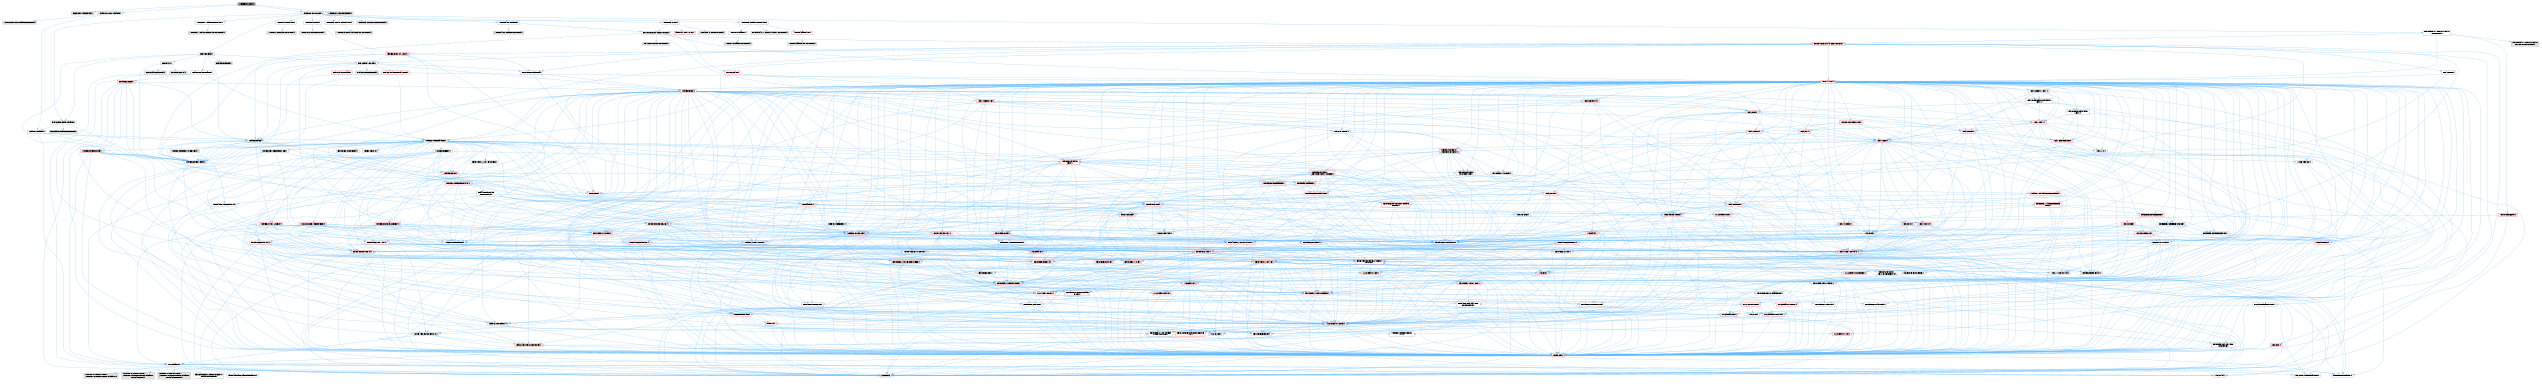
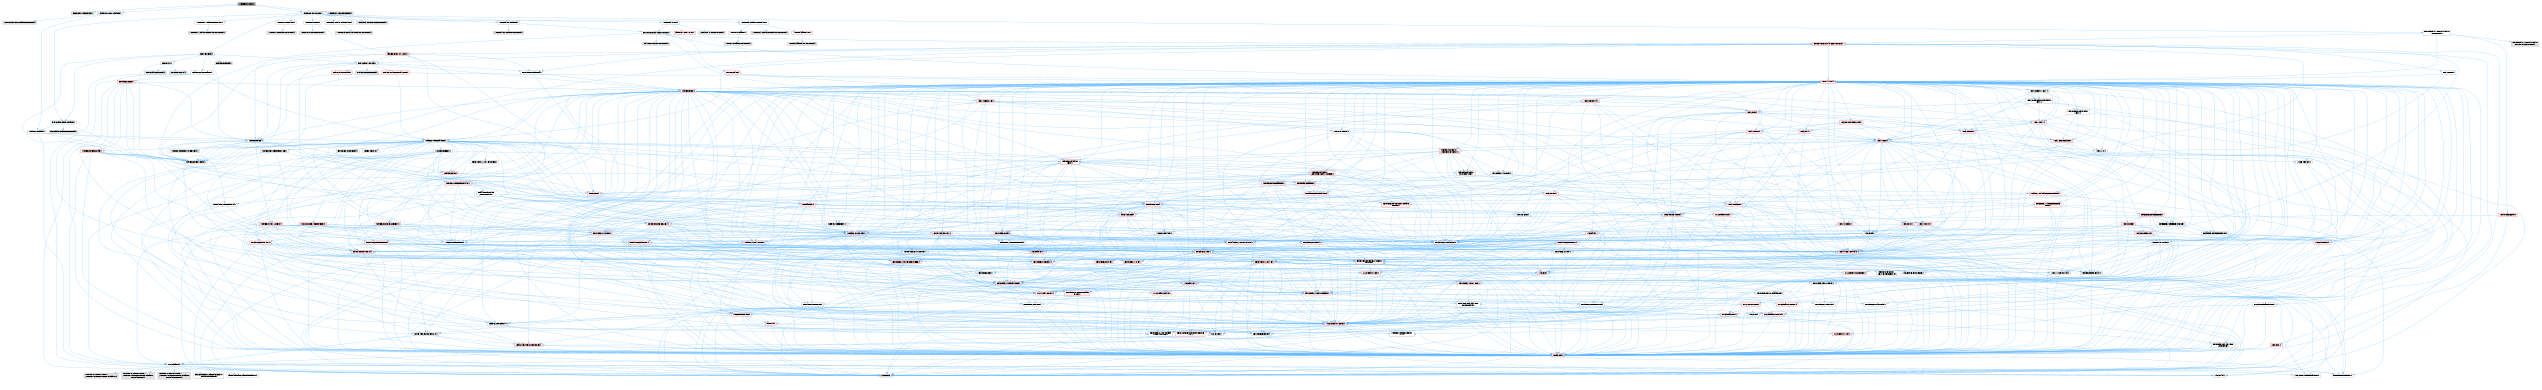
node "BakedShallowWaterSimulation.generated.h": label "BakedShallowWaterSimulation.generated.h" -> "WaterBodyHeightmapSettings.generated.h"
node "Containers/ArrayView.h": label "Containers/ArrayView.h" -> "Containers/DelegateBase.h"
node "Templates/CoreFwd.h": label "Templates/CoreFwd.h" -> "Templates/TypeHash.h"
